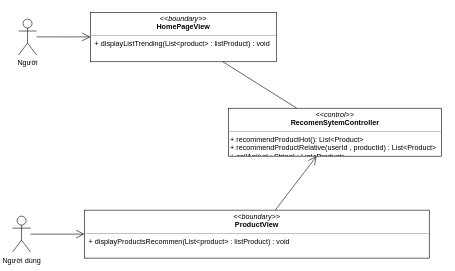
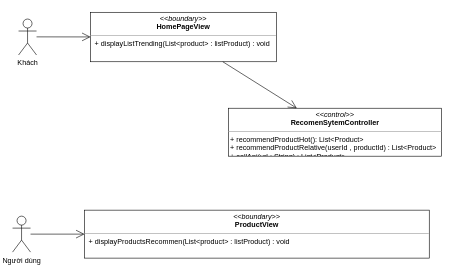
node "Người": label "Người" -> "Khách"
edge "<<boundary>> HomePageView + displayListTrending(List<product> : listProduct) : void" -- "<<control>> RecomenSytemController + recommendProductHot(): List<Product> + recommendProductRelative(userId , productId) : List<Product> + callApi(url : String) : List<Product>": arrowhead none -> open
edge "<<boundary>> ProductView + displayProductsRecommen(List<product> : listProduct) : void" -> "<<control>> RecomenSytemController + recommendProductHot(): List<Product> + recommendProductRelative(userId , productId) : List<Product> + callApi(url : String) : List<Product>": removed
